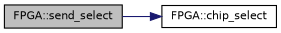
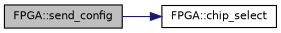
node "FPGA::send_select": label "FPGA::send_select" -> "FPGA::send_config"
